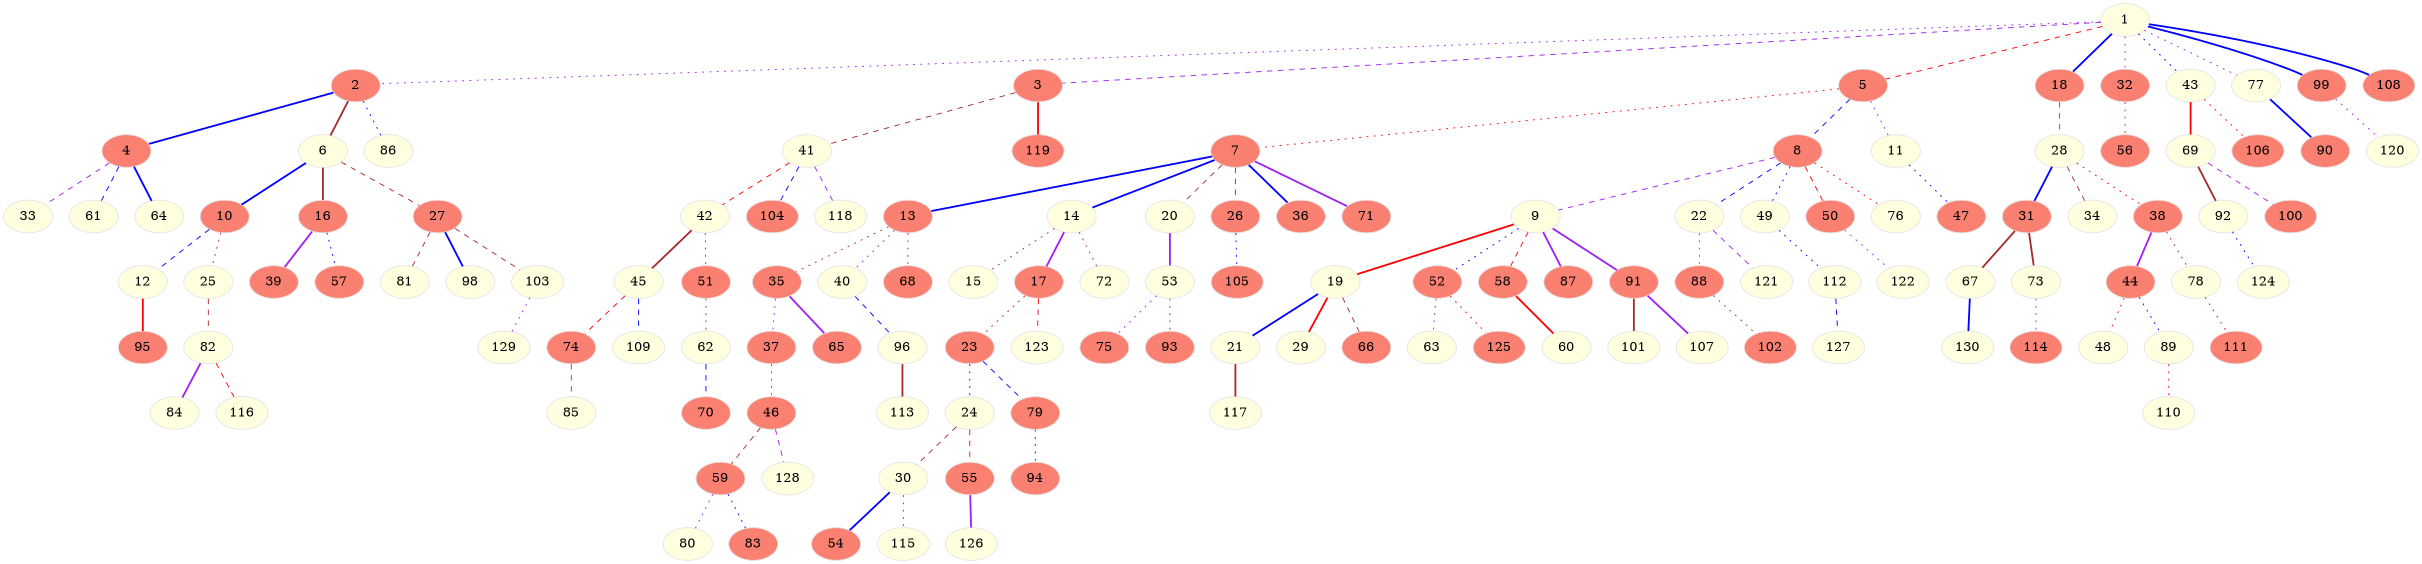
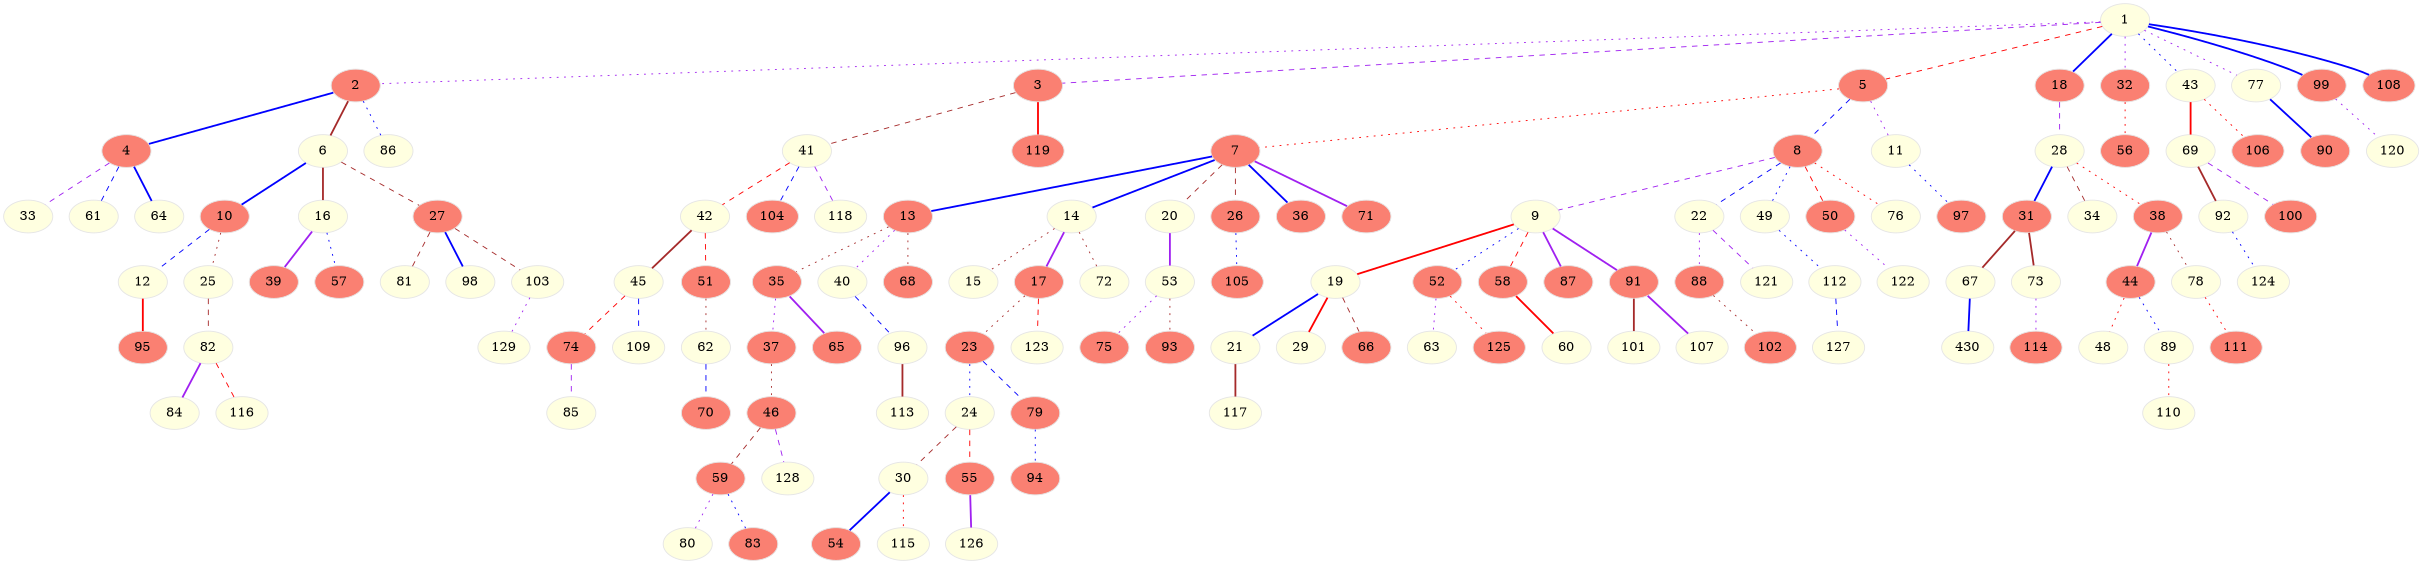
node "16": fillcolor salmon -> lightyellow
node "47": label "47" -> "97"
edge "42" -- "51": style dotted -> dashed
node "130": label "130" -> "430"
